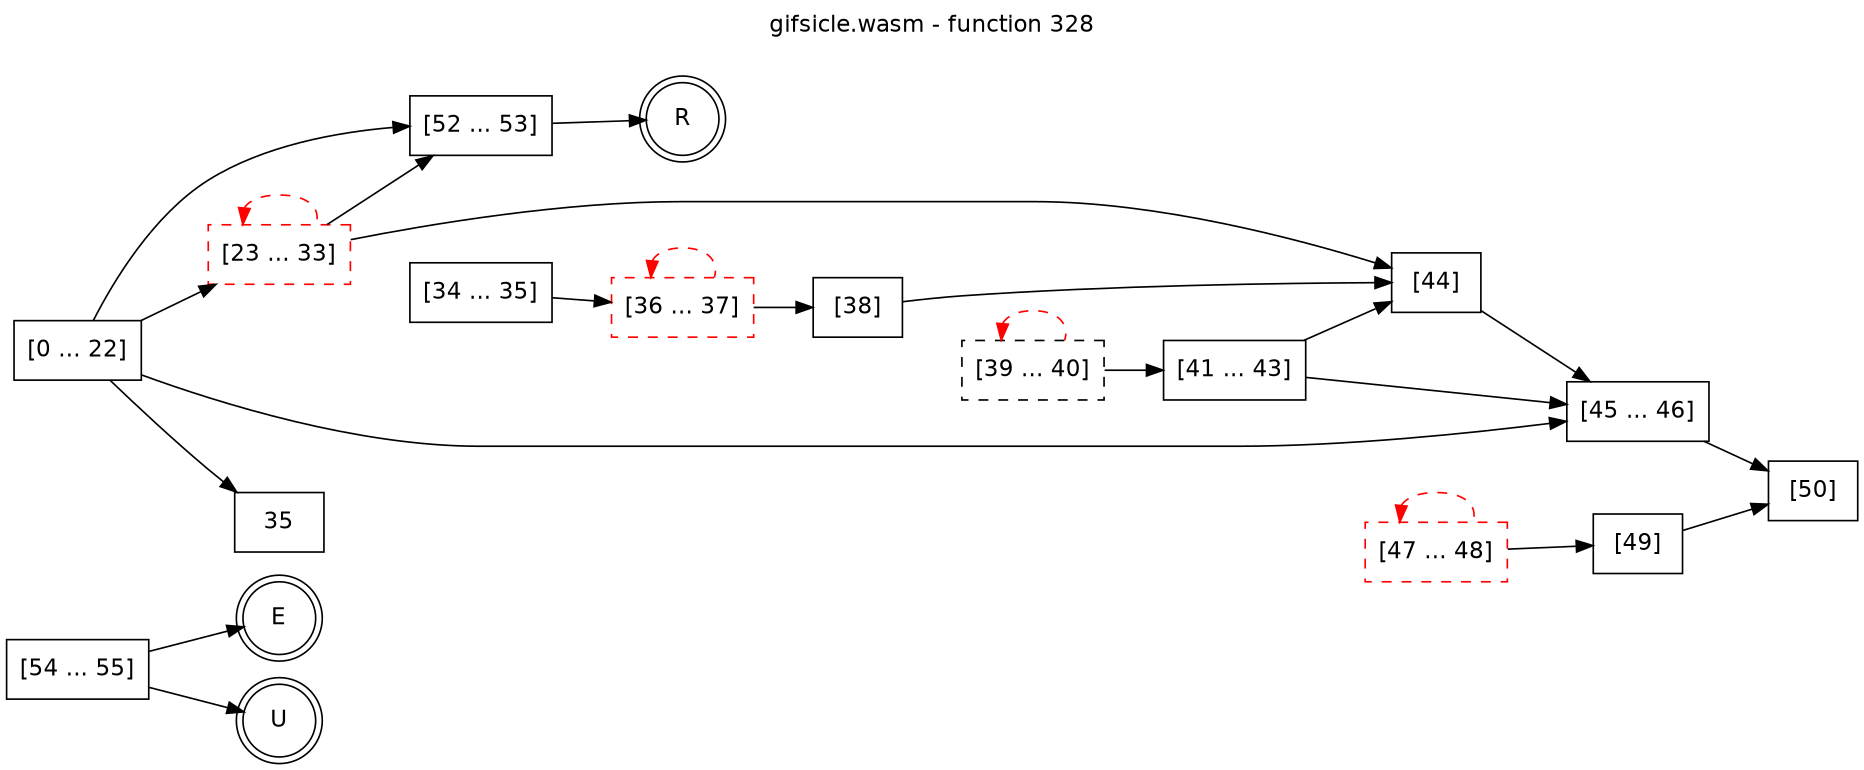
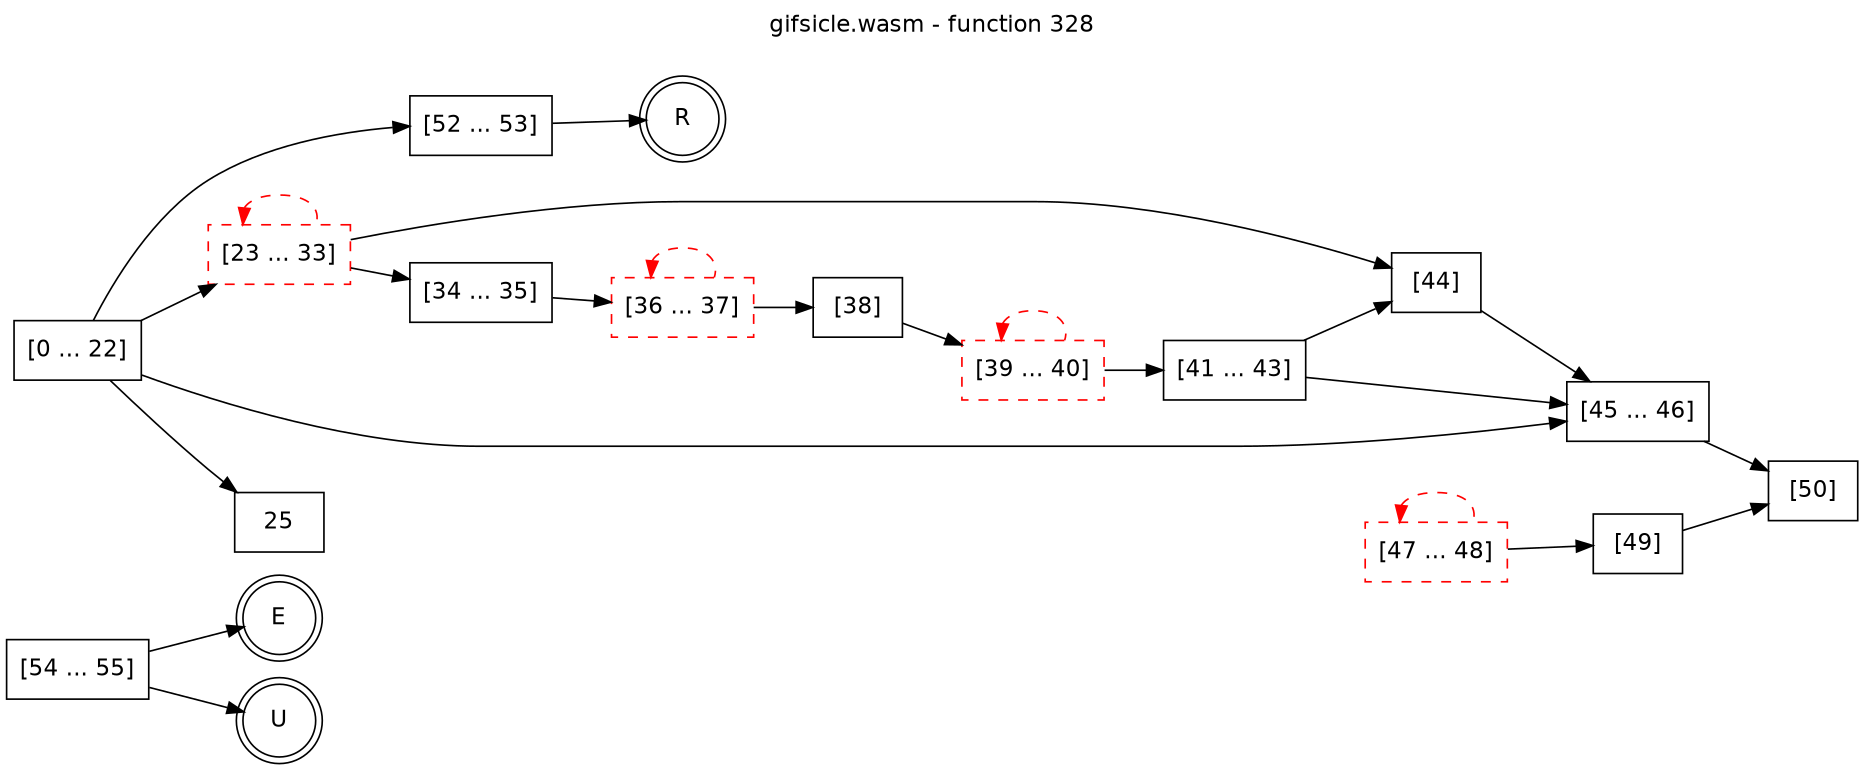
edge "[23 ... 33]" -> "[52 ... 53]": now "[23 ... 33]" -> "[34 ... 35]"
edge "[38]" -> "[44]": now "[38]" -> "[39 ... 40]"
node "[39 ... 40]": color black -> red
node "35": label "35" -> "25"
